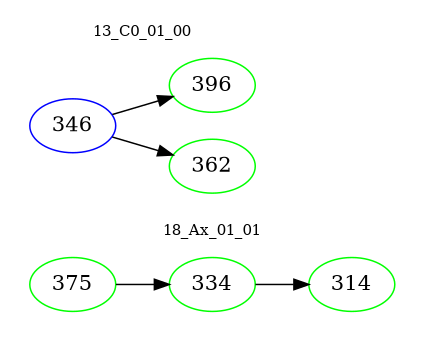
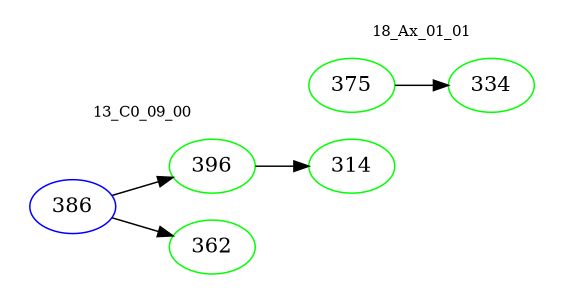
cluster "13_C0_01_00": label "13_C0_01_00" -> "13_C0_09_00"
node "346": label "346" -> "386"
edge "334" -> "314": now "396" -> "314"
